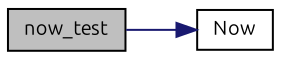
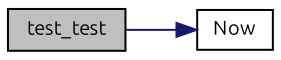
node "now_test": label "now_test" -> "test_test"
